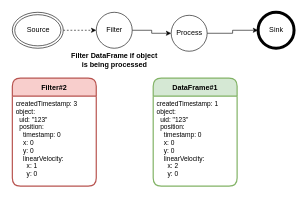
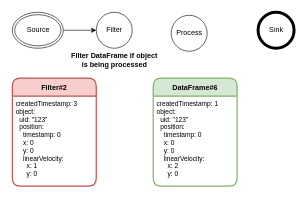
edge "Source" -> "Filter": style dashed -> solid
edge "Filter" -> "Process": removed
edge "Process" -> "Sink": removed
node "DataFrame#1": label "DataFrame#1" -> "DataFrame#6"
